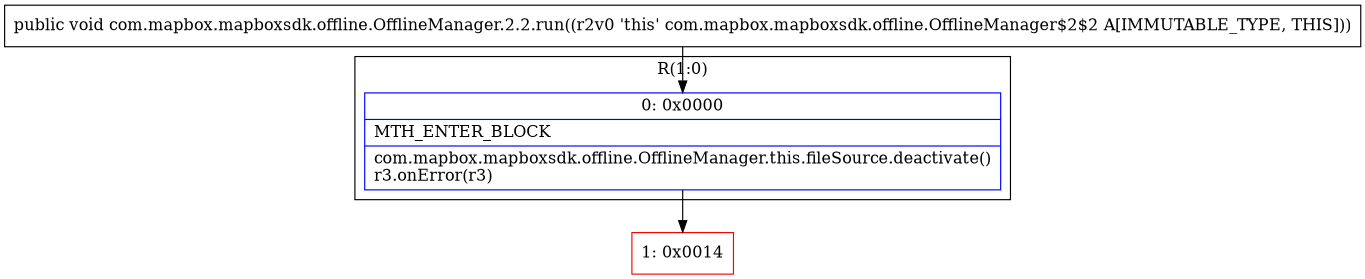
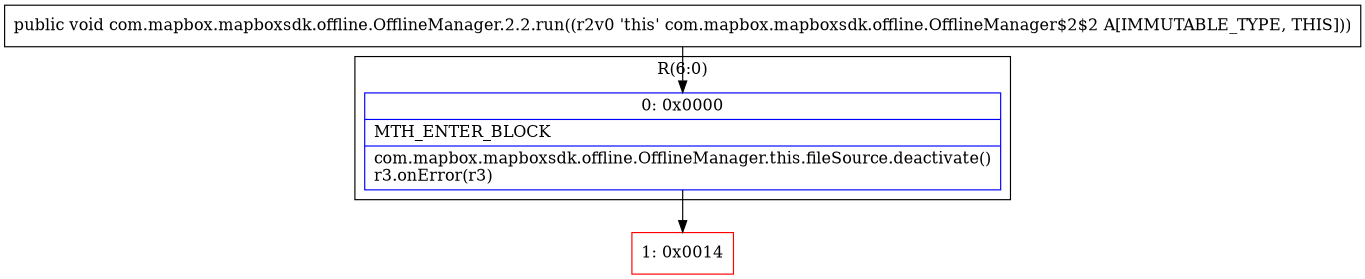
cluster "R(1:0)": label "R(1:0)" -> "R(6:0)"
